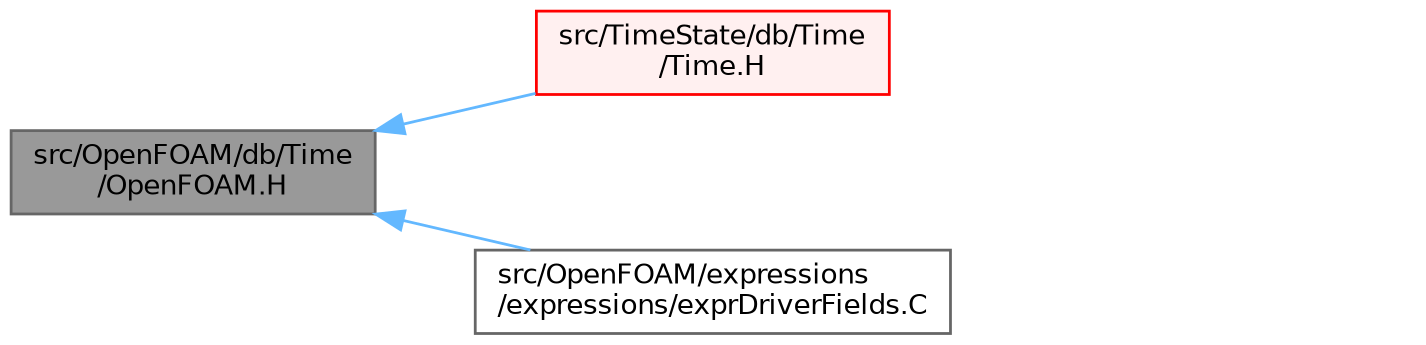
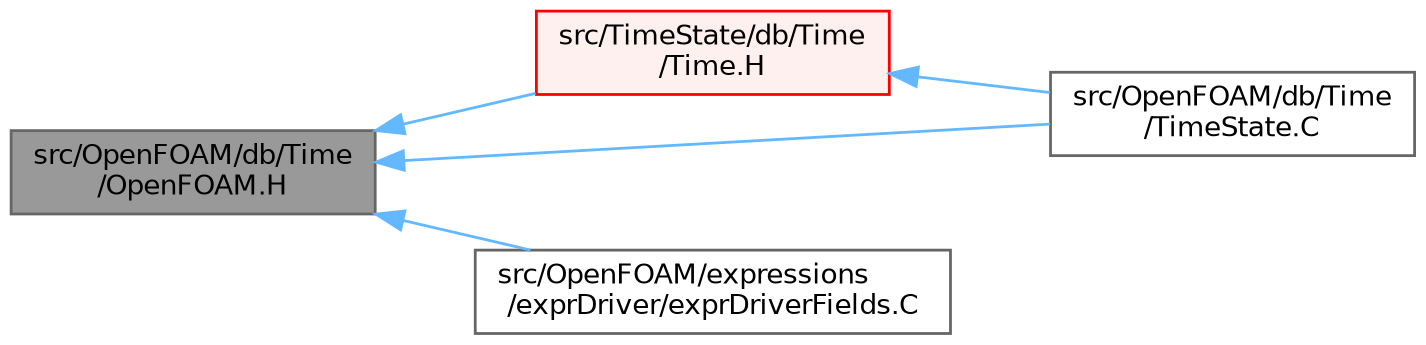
node "src/OpenFOAM/db/Time /TimeState.C": added
node "src/OpenFOAM/expressions /expressions/exprDriverFields.C": label "src/OpenFOAM/expressions /expressions/exprDriverFields.C" -> "src/OpenFOAM/expressions /exprDriver/exprDriverFields.C"
